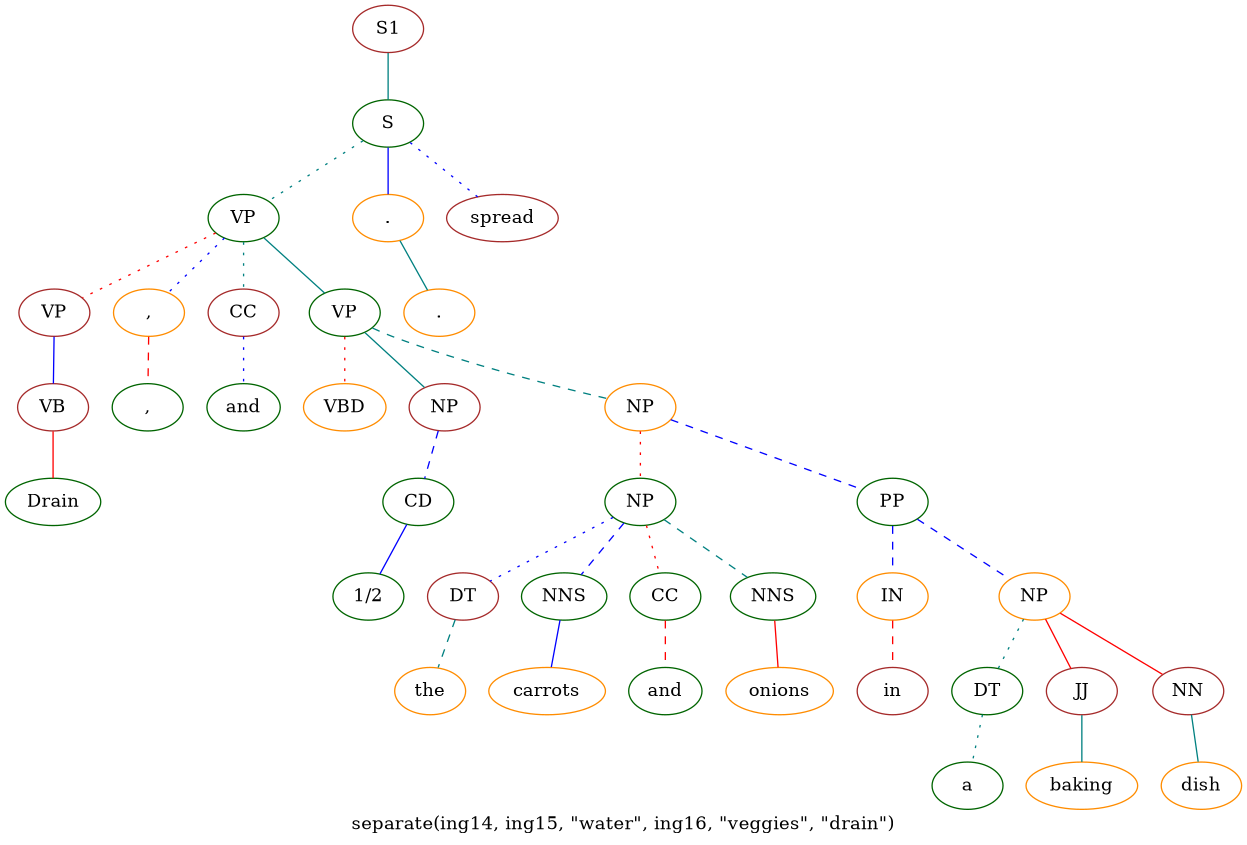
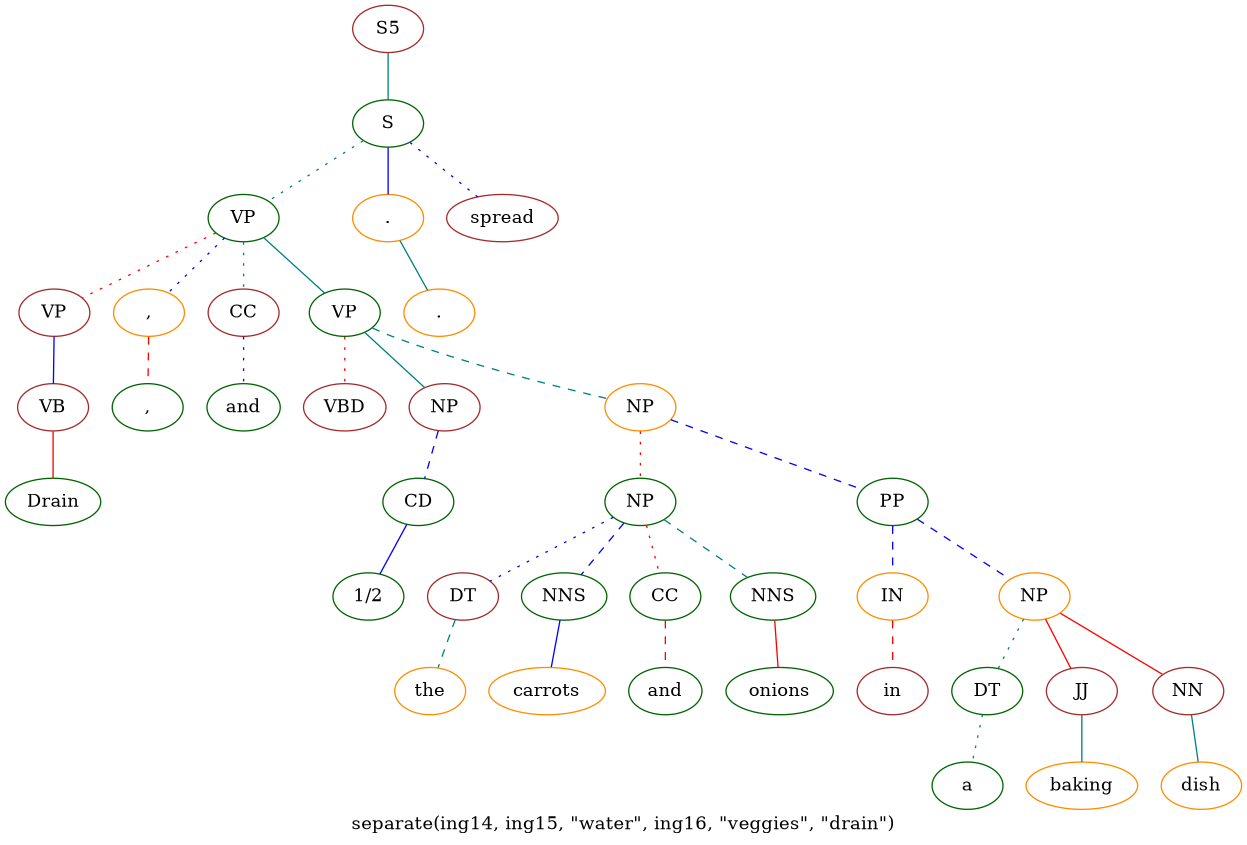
node "S1": label "S1" -> "S5"
node "VBD": color darkorange -> brown
node "onions": color darkorange -> darkgreen
